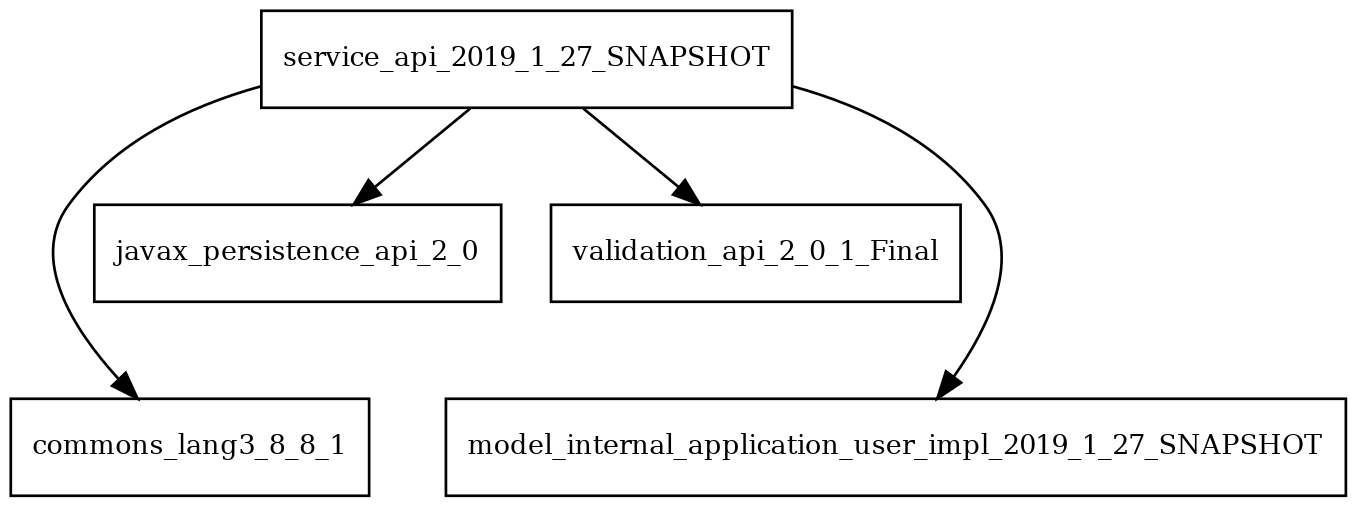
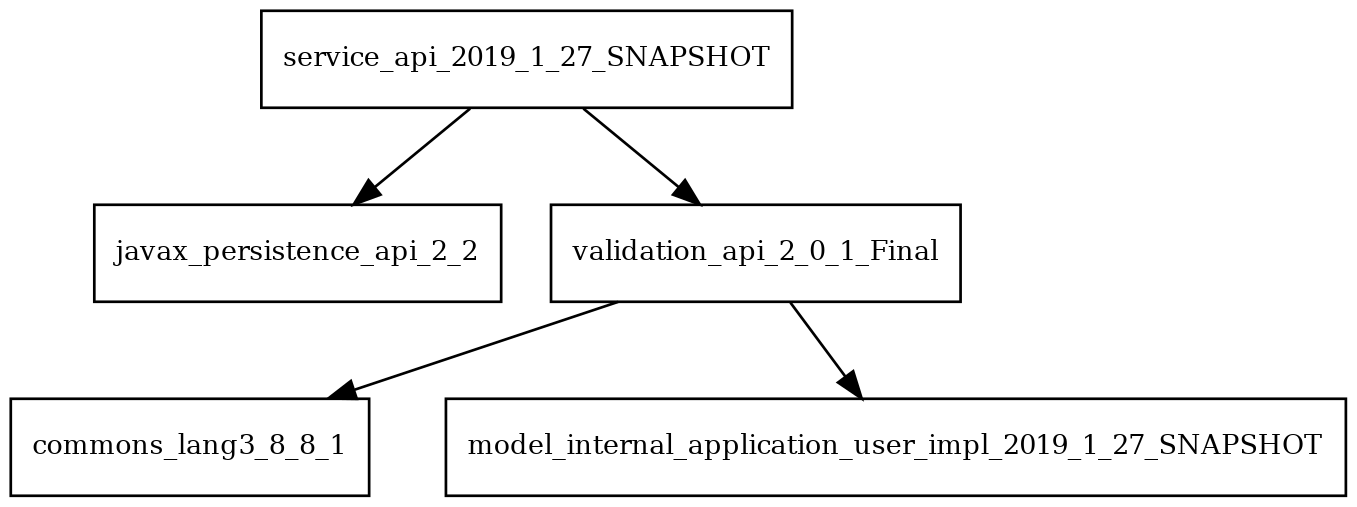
edge "service_api_2019_1_27_SNAPSHOT" -> "model_internal_application_user_impl_2019_1_27_SNAPSHOT": now "validation_api_2_0_1_Final" -> "model_internal_application_user_impl_2019_1_27_SNAPSHOT"
edge "service_api_2019_1_27_SNAPSHOT" -> "commons_lang3_8_8_1": now "validation_api_2_0_1_Final" -> "commons_lang3_8_8_1"
node "javax_persistence_api_2_0": label "javax_persistence_api_2_0" -> "javax_persistence_api_2_2"
